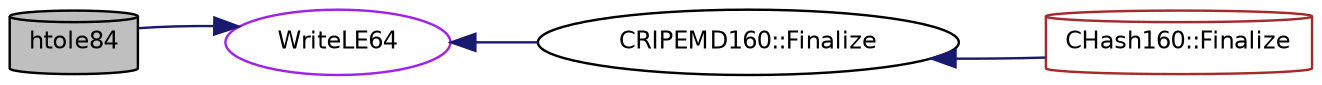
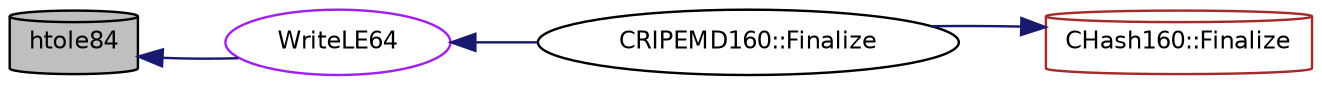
edge "htole84" -> "WriteLE64": reversed
edge "CHash160::Finalize" -> "CRIPEMD160::Finalize": reversed
